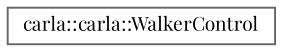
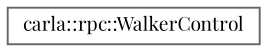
node "carla::carla::WalkerControl": label "carla::carla::WalkerControl" -> "carla::rpc::WalkerControl"
